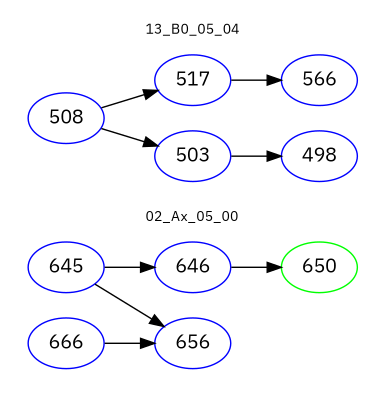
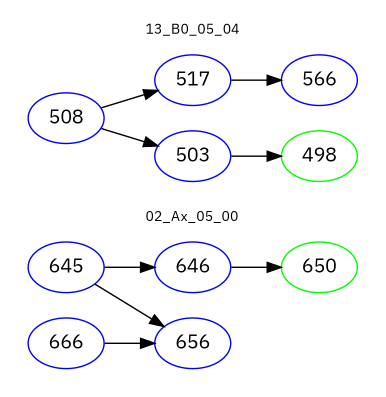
node "498": color blue -> green
